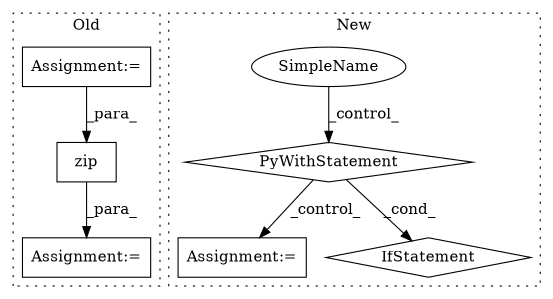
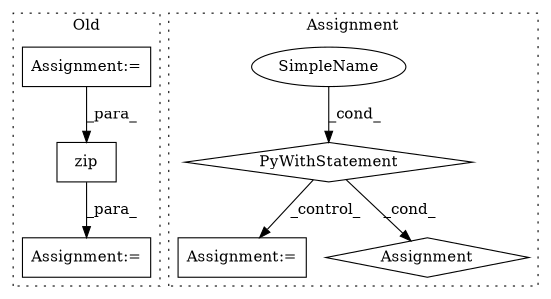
cluster "New": label "New" -> "Assignment"
edge "SimpleName" -> "PyWithStatement": label "_control_" -> "_cond_"
node "IfStatement": label "IfStatement" -> "Assignment"
